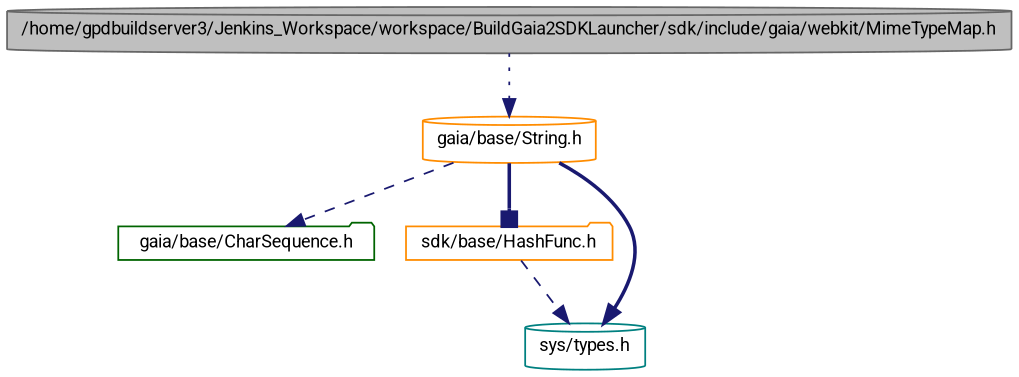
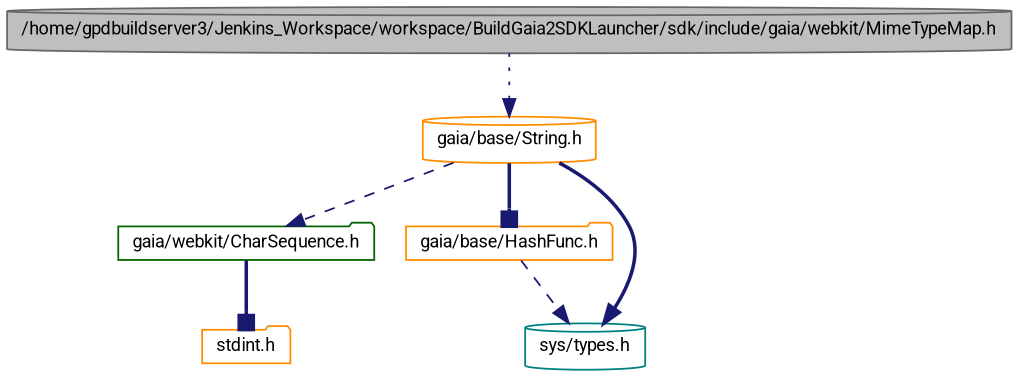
node "gaia/base/CharSequence.h": label "gaia/base/CharSequence.h" -> "gaia/webkit/CharSequence.h"
node "sdk/base/HashFunc.h": label "sdk/base/HashFunc.h" -> "gaia/base/HashFunc.h"
node "stdint.h": added
